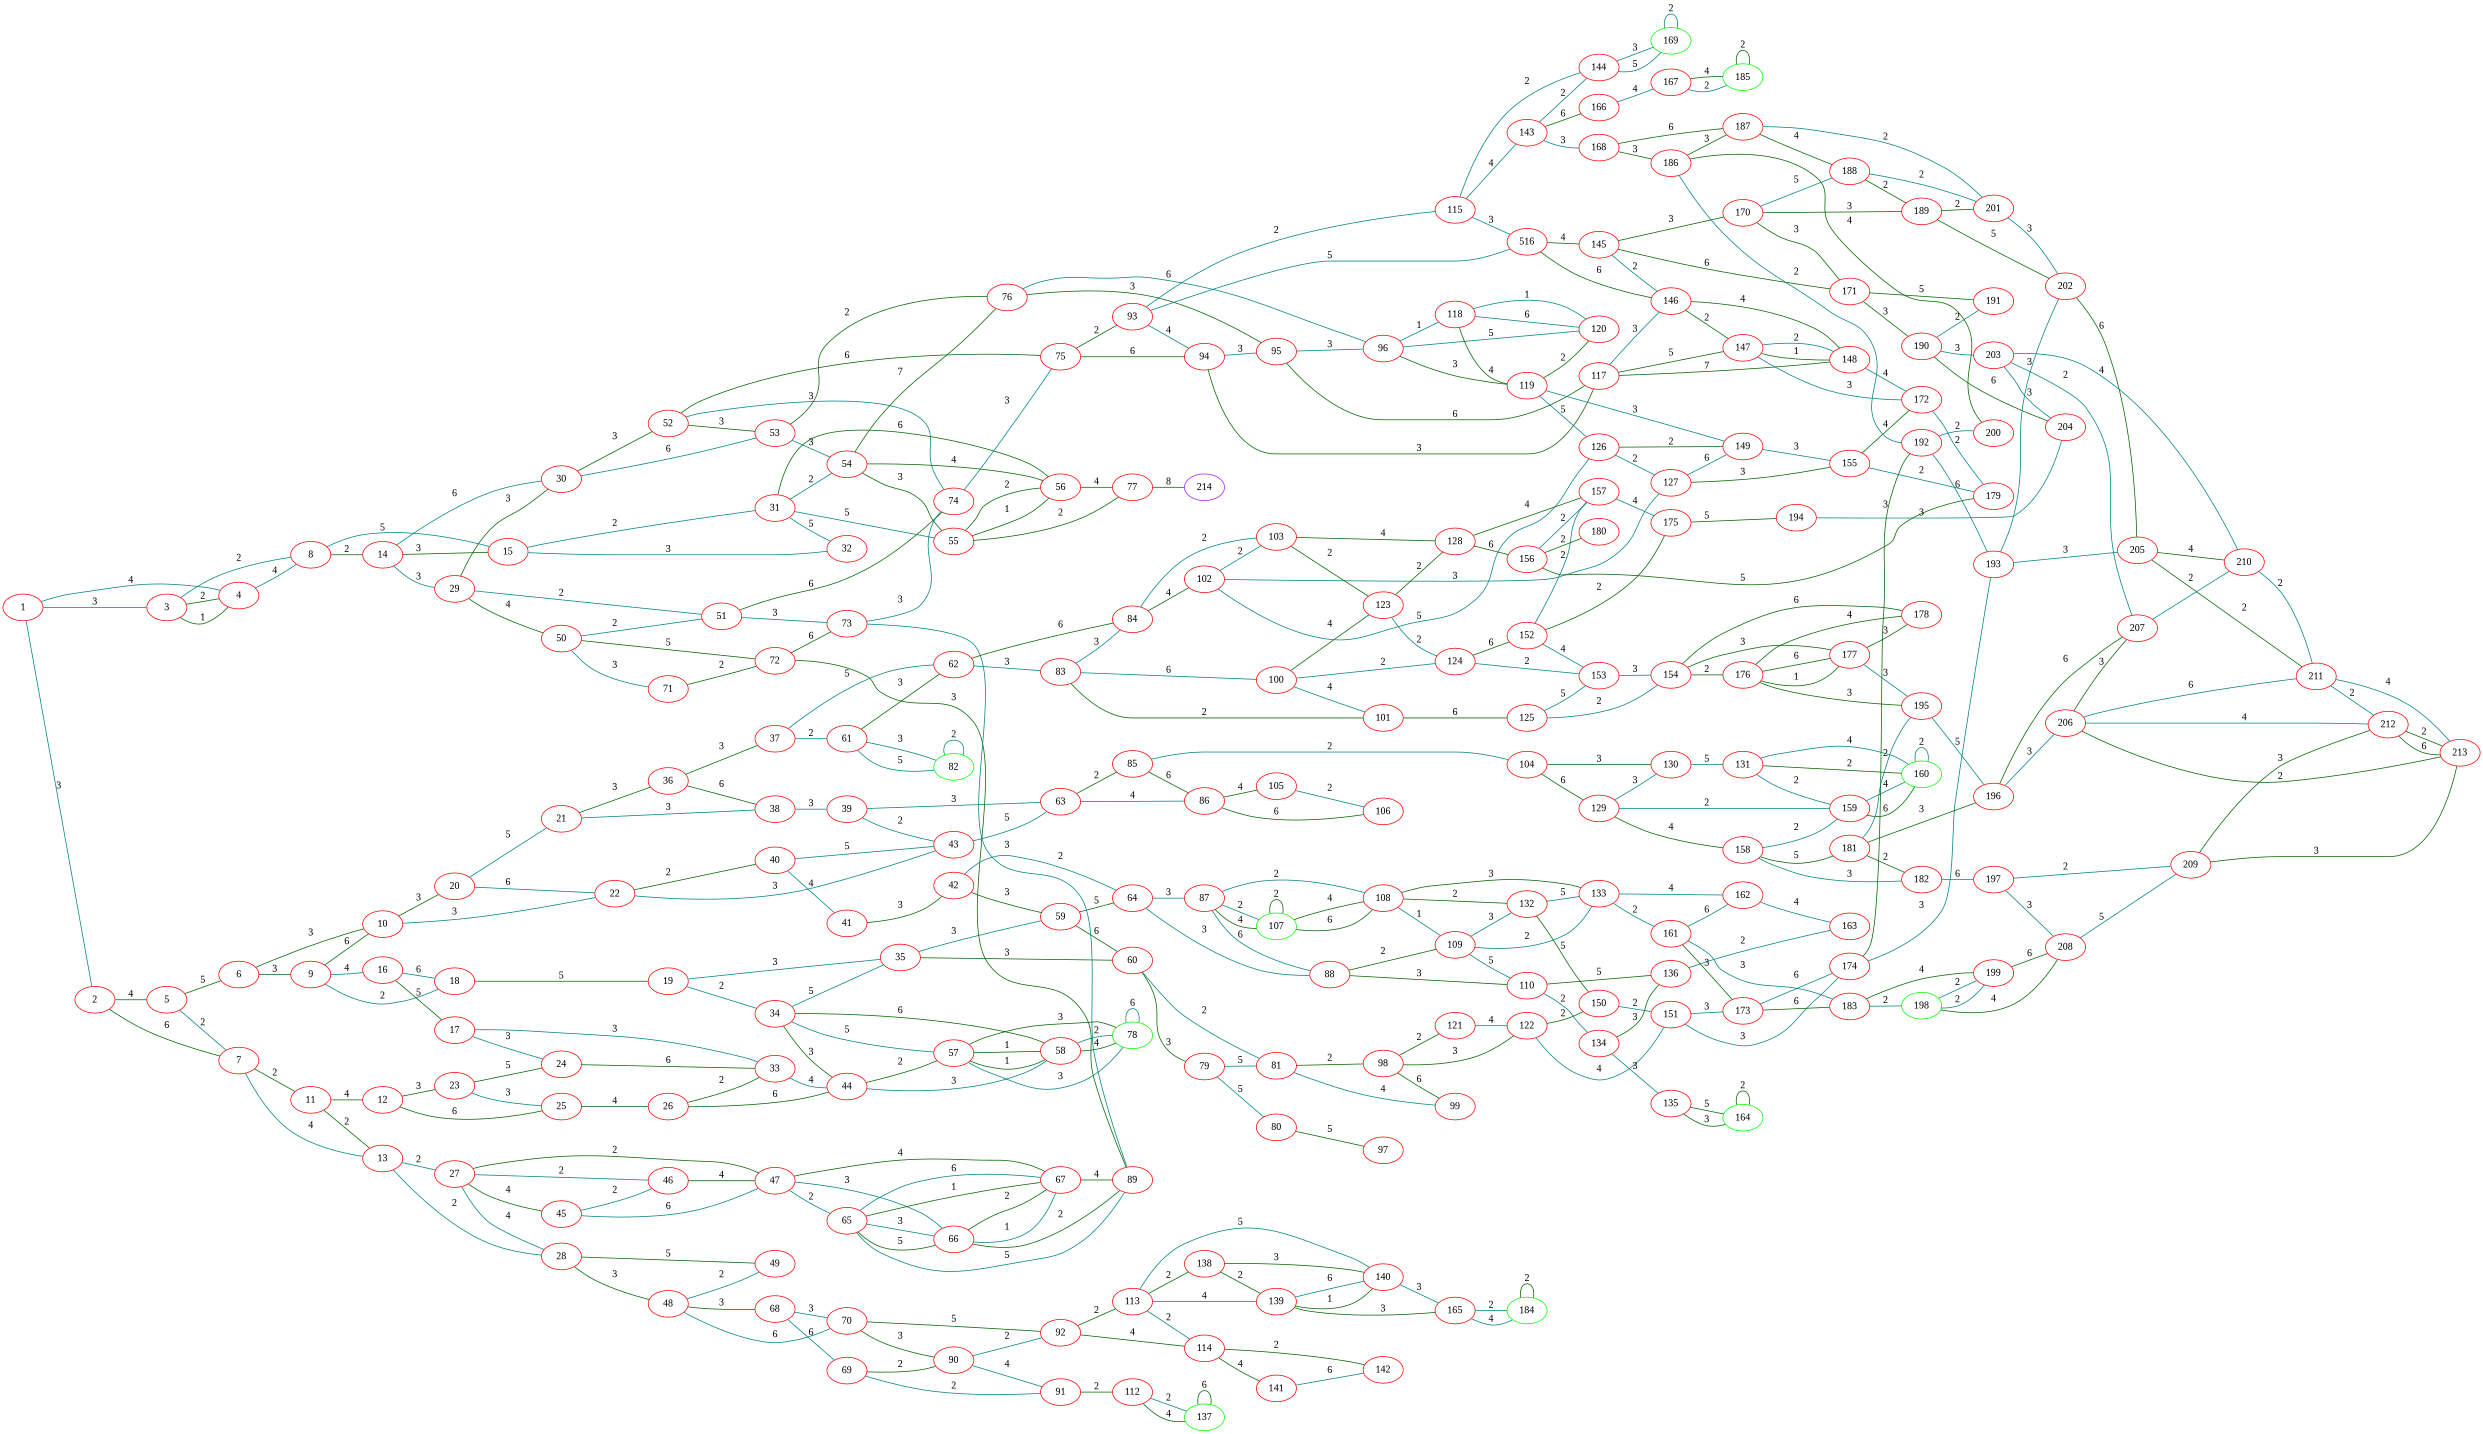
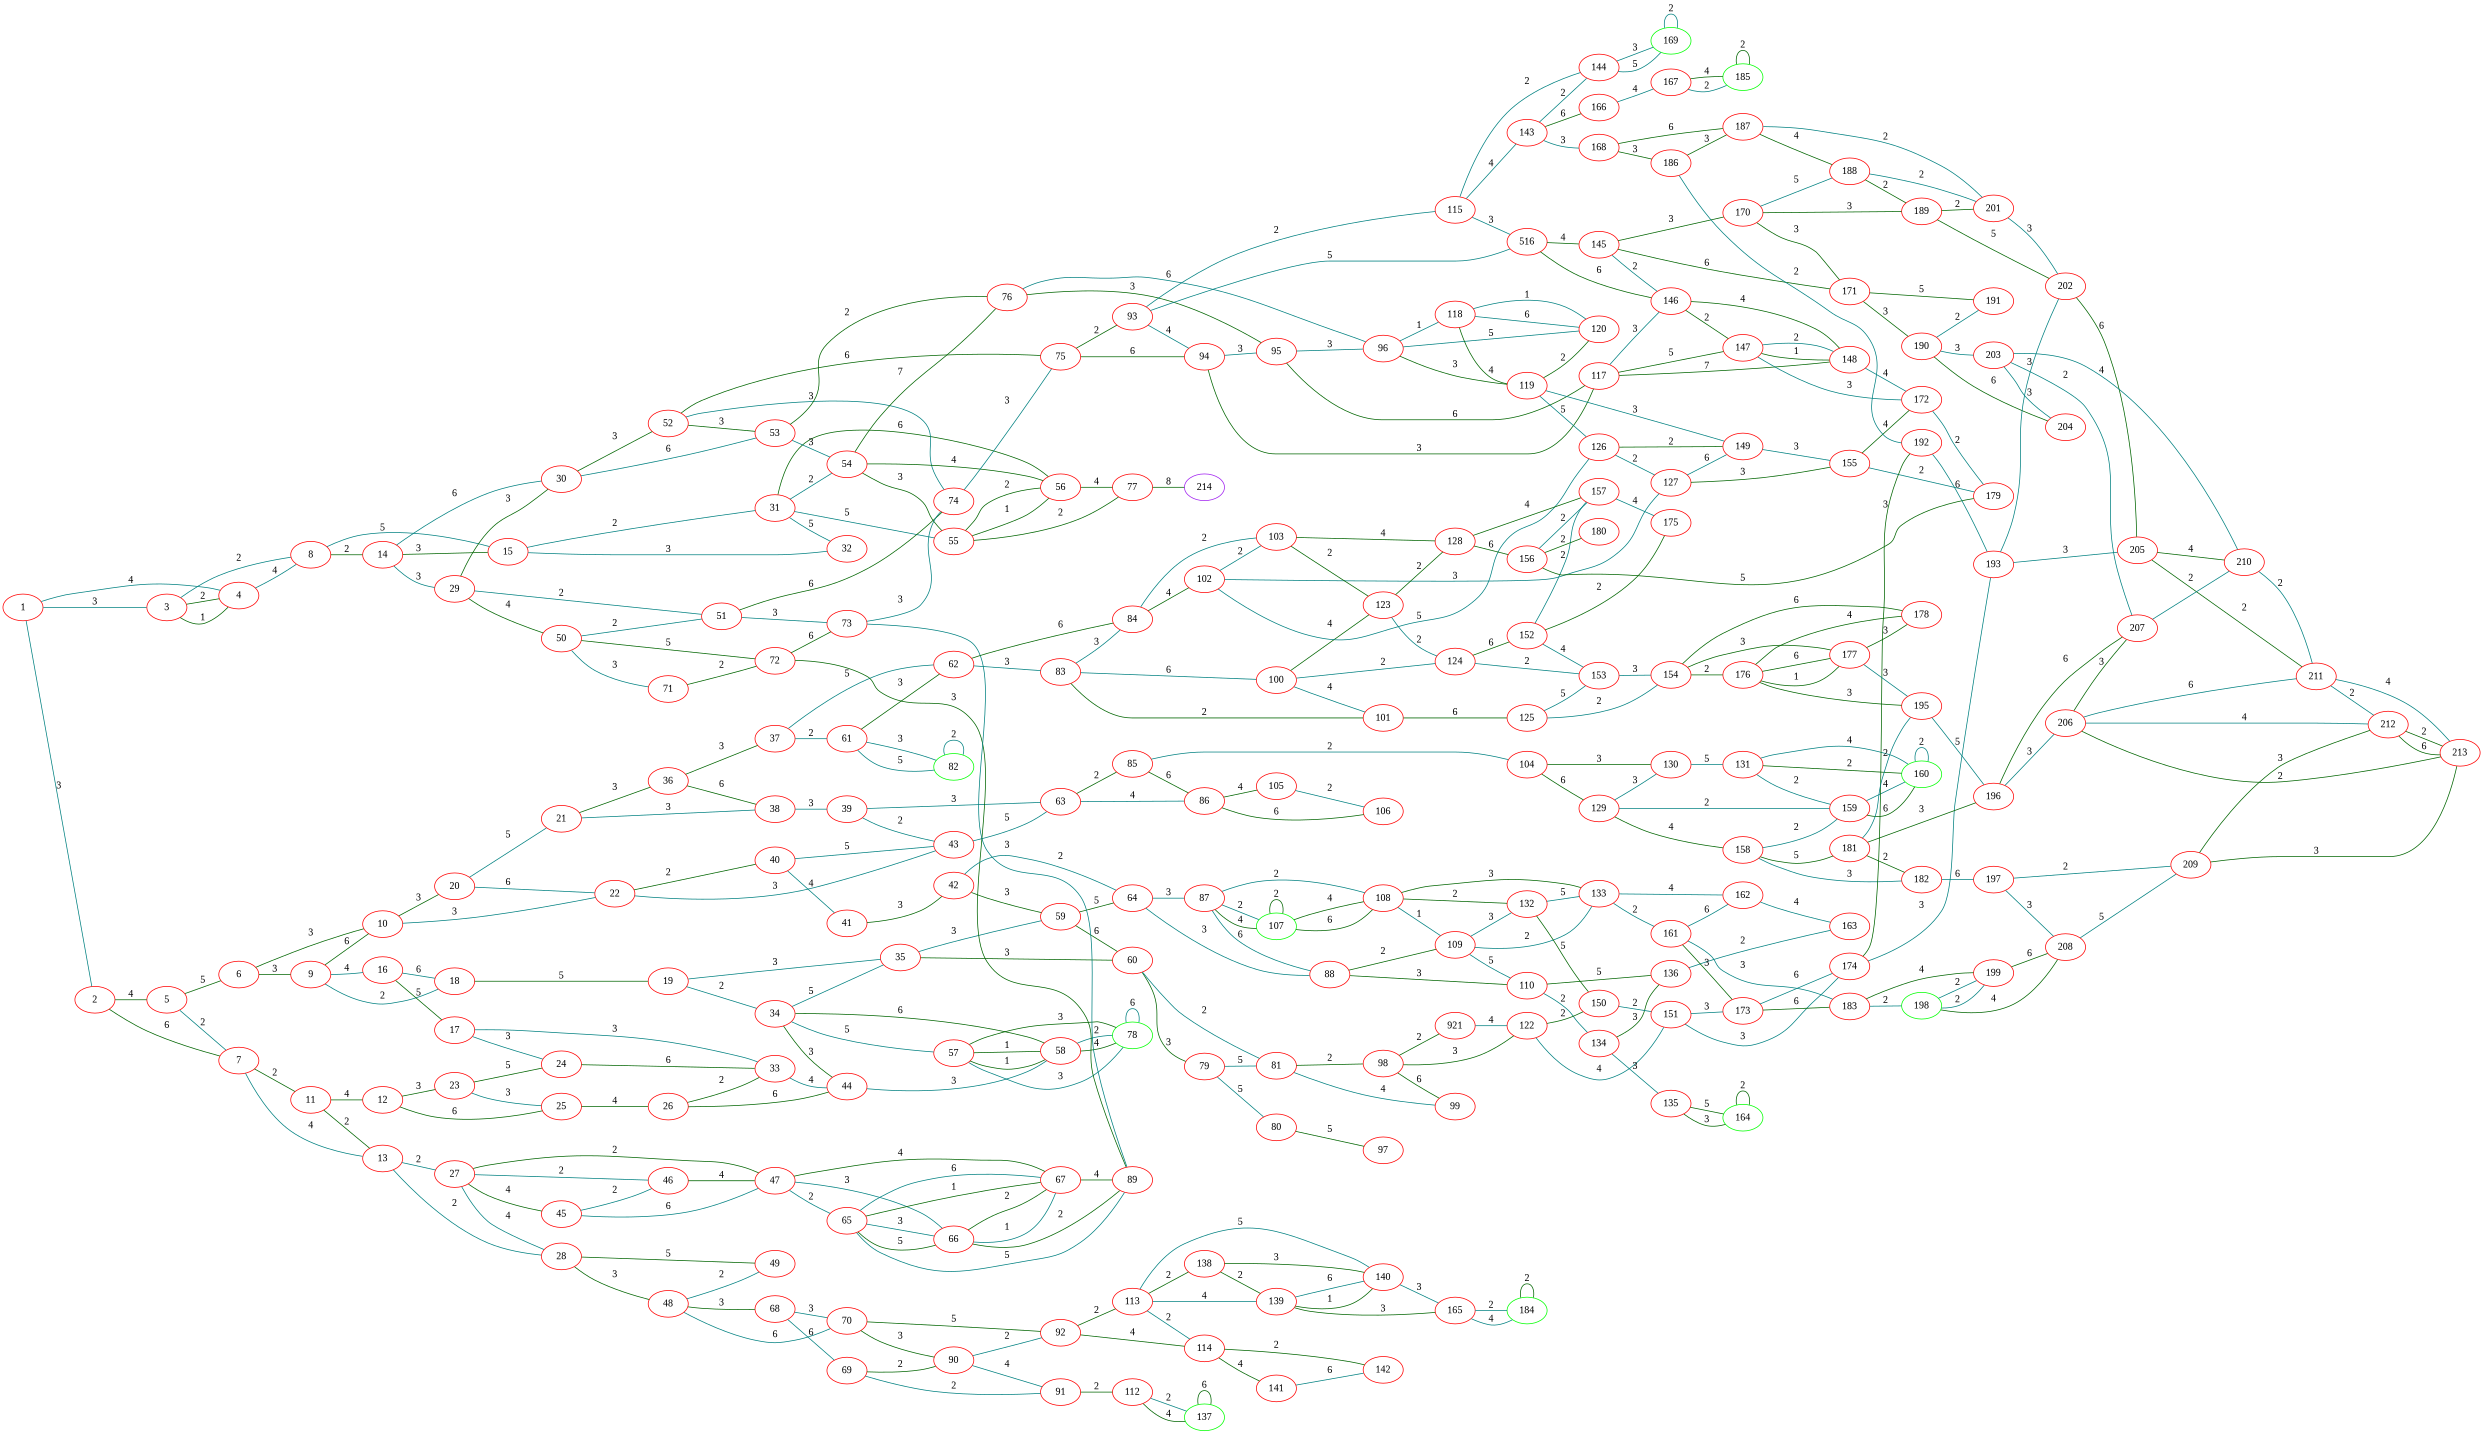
node "200": removed
node "194": removed
node "121": label "121" -> "921"
edge "57" -- "44": removed, label "2"
